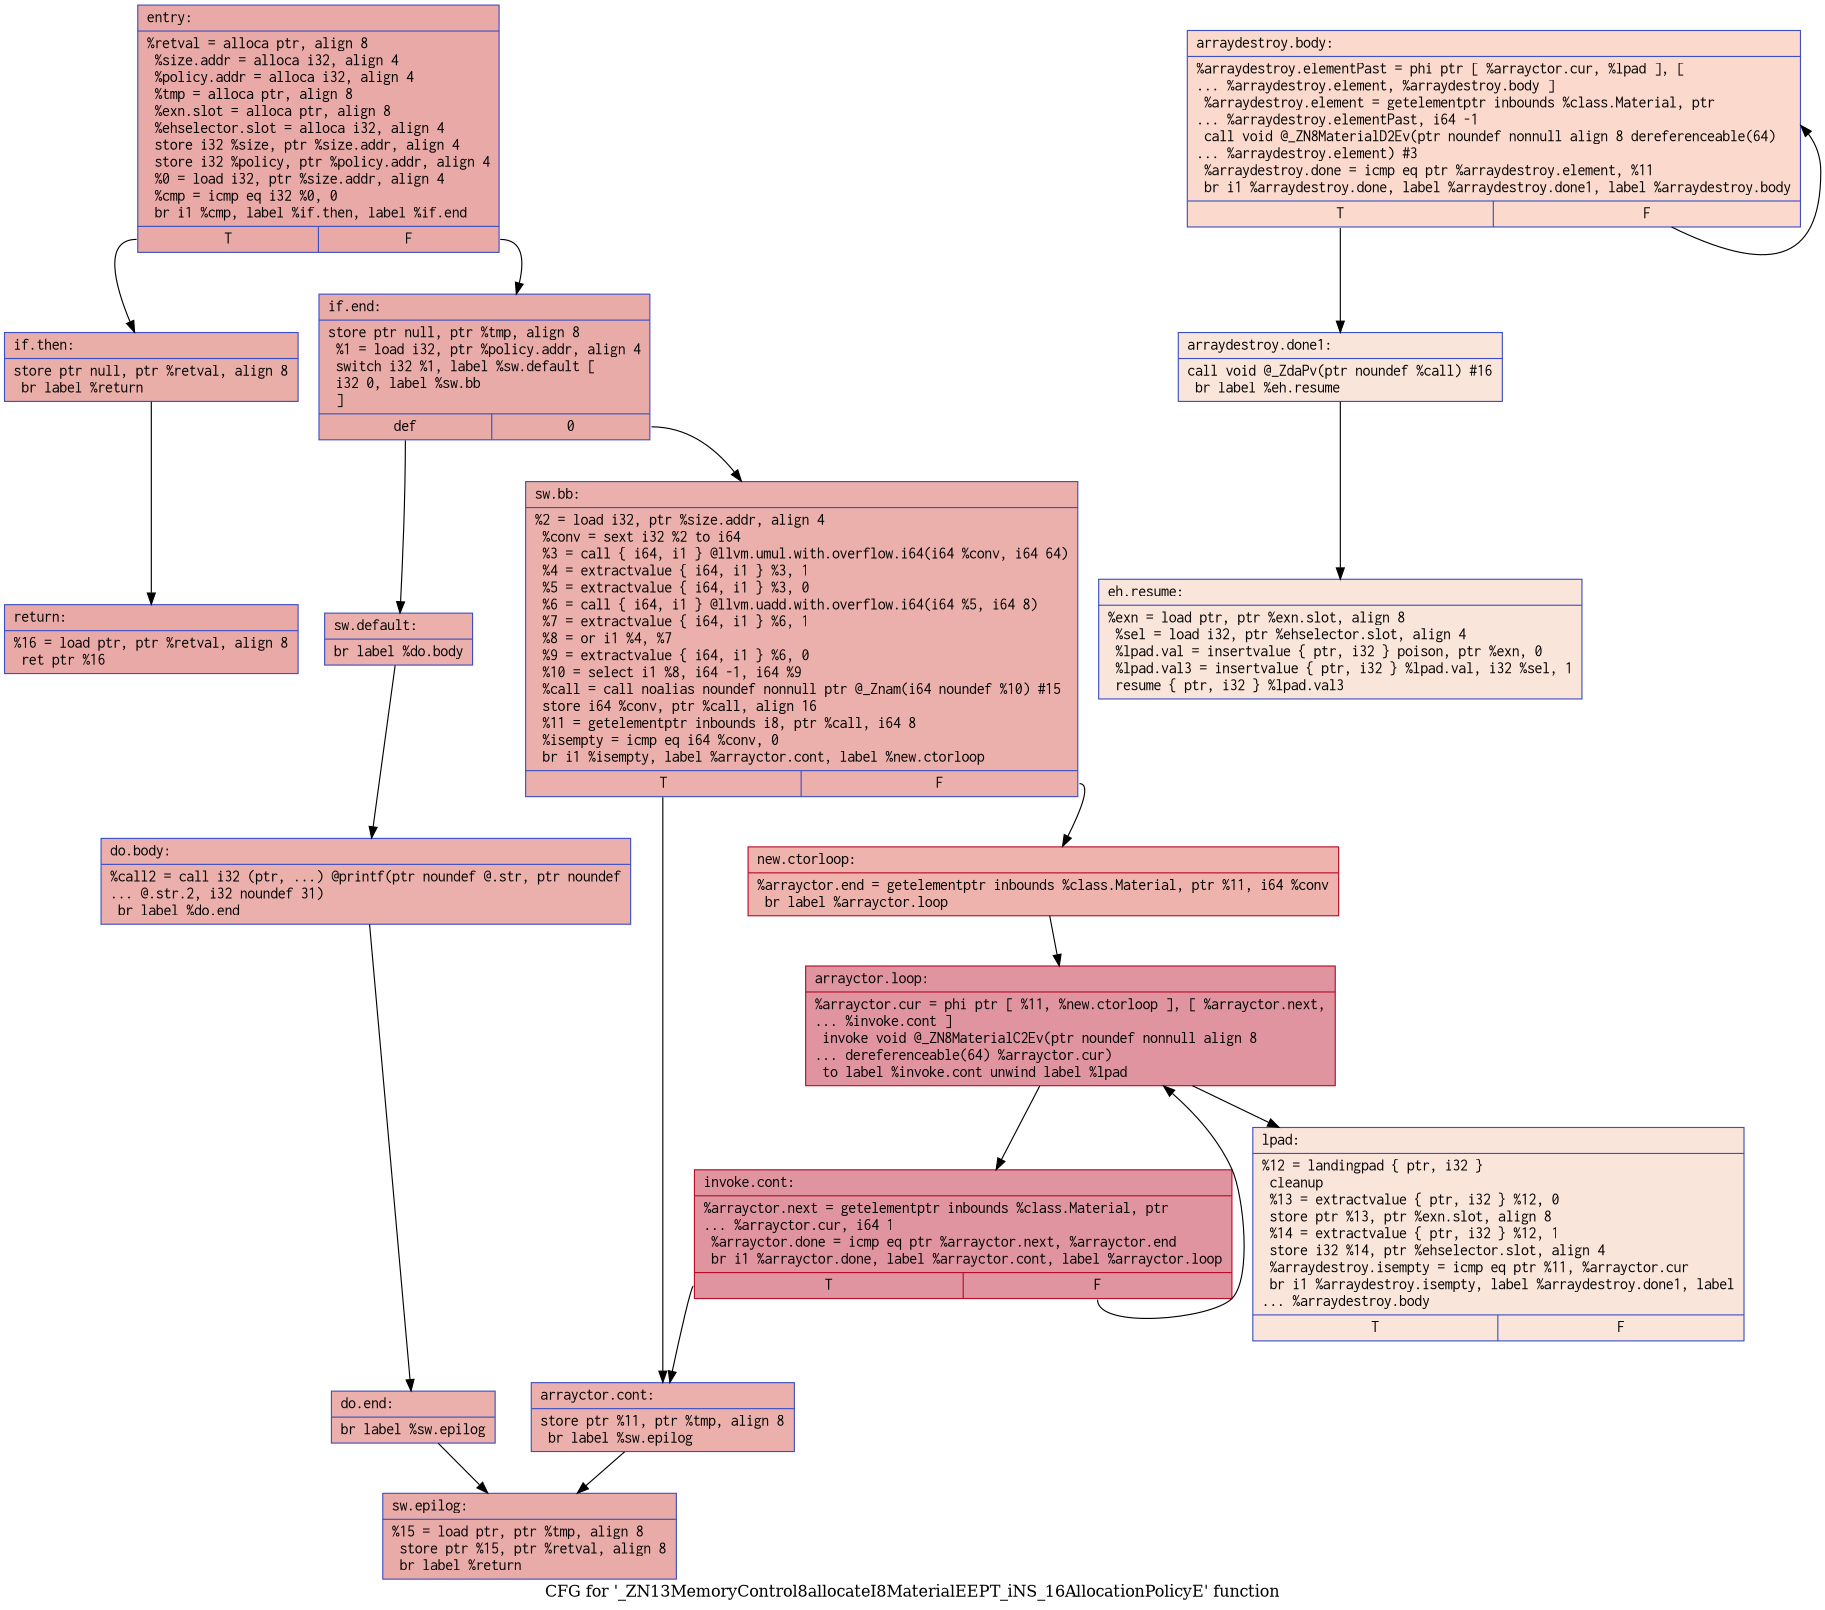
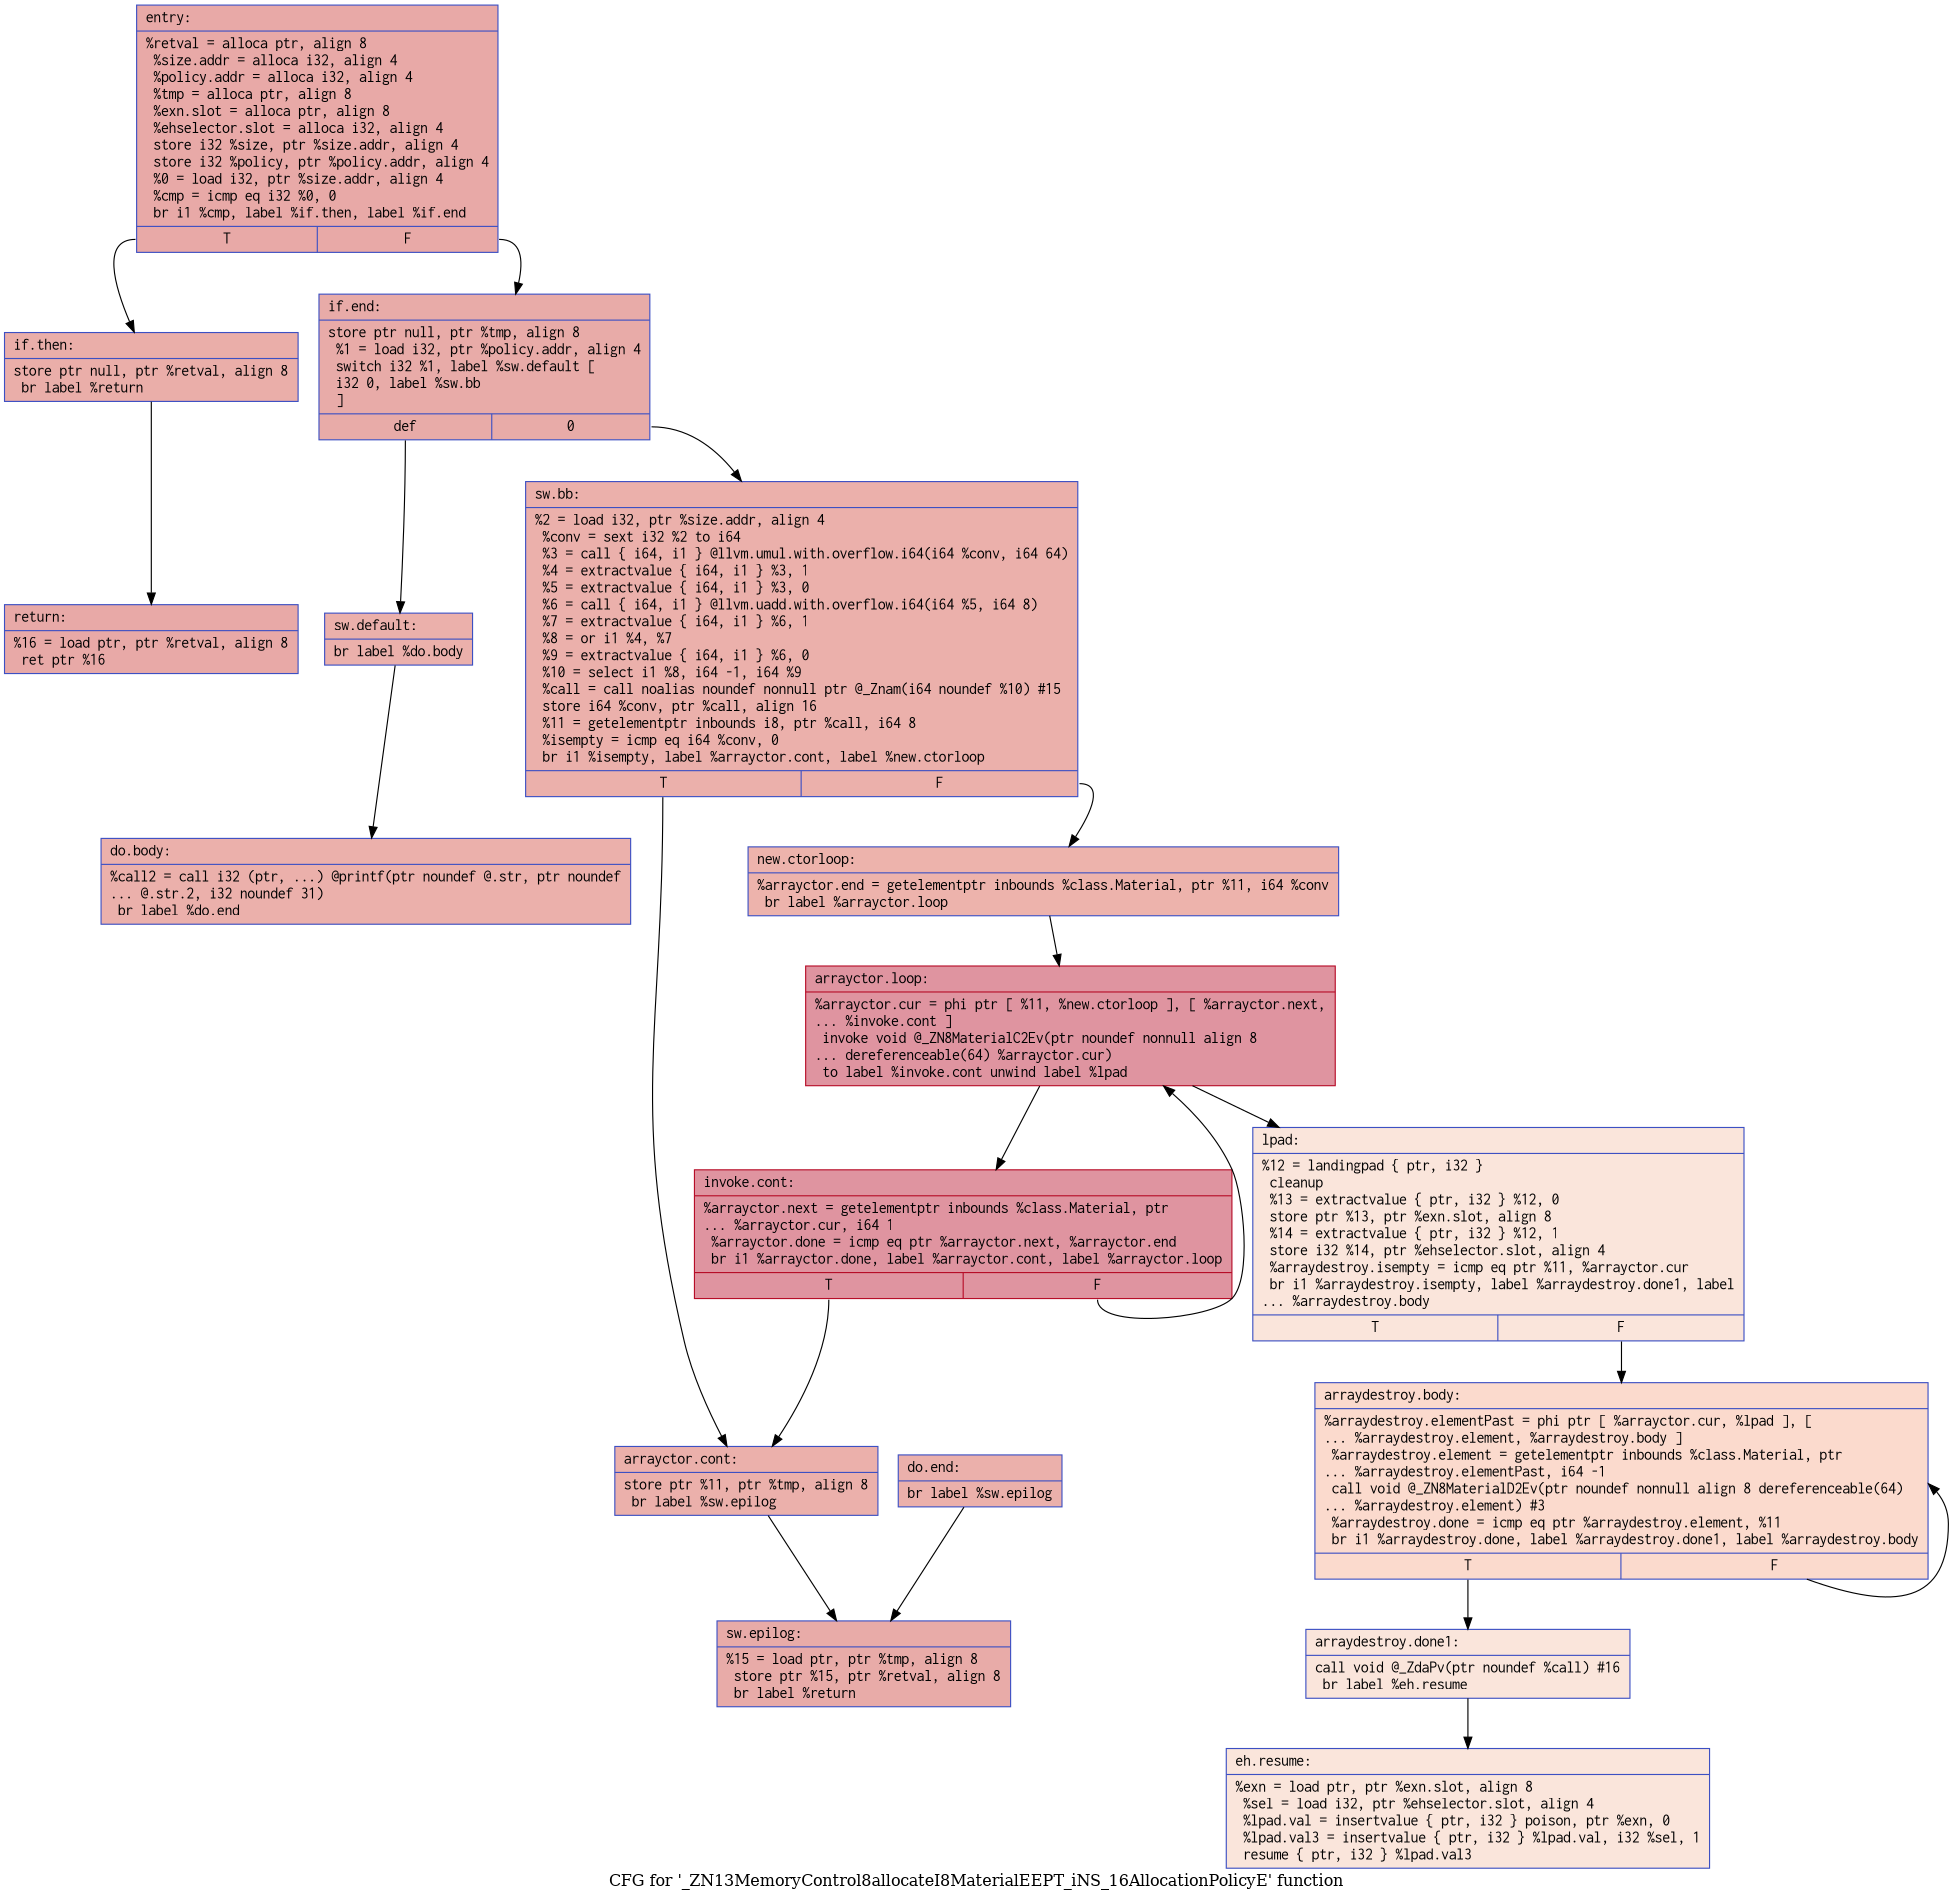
node "new.ctorloop:": color #b70d28ff -> #3d50c3ff
edge "do.body:" -> "do.end:": removed
edge "lpad:" -> "arraydestroy.body:": added
